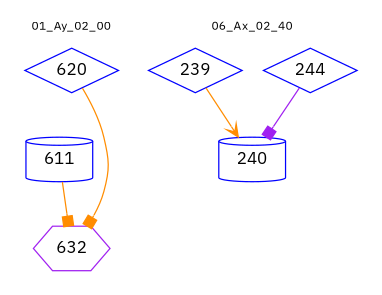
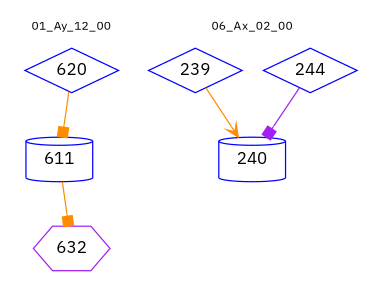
cluster "01_Ay_02_00": label "01_Ay_02_00" -> "01_Ay_12_00"
cluster "06_Ax_02_40": label "06_Ax_02_40" -> "06_Ax_02_00"
edge "620" -> "632": now "620" -> "611"
